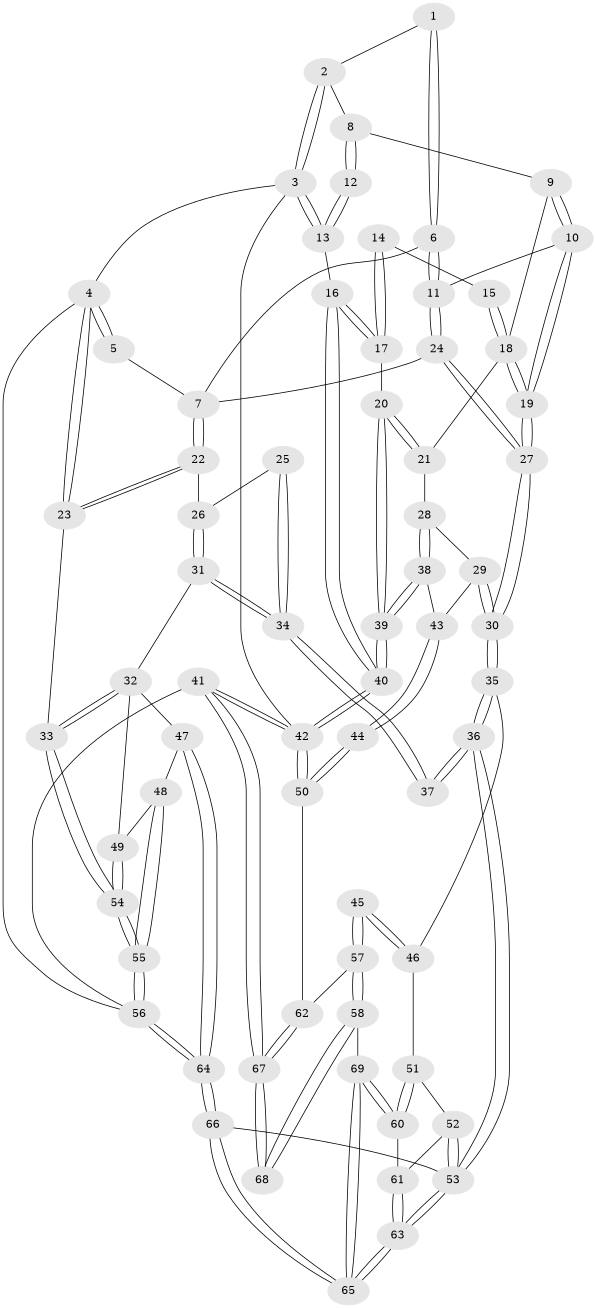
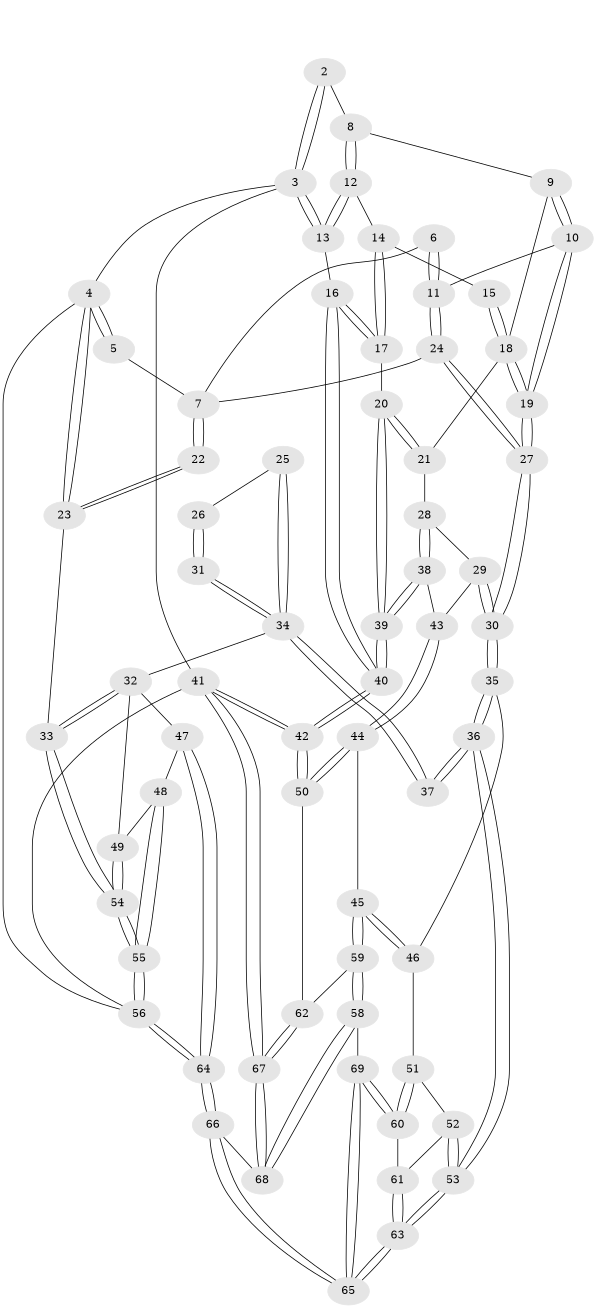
node "1": removed
edge "12" -- "14": added
edge "3" -- "42": now "3" -- "41"
edge "22" -- "26": removed
edge "31" -- "32": now "34" -- "32"
edge "44" -- "45": added
node "57": label "57" -> "59"
edge "66" -- "53": now "66" -- "68"
